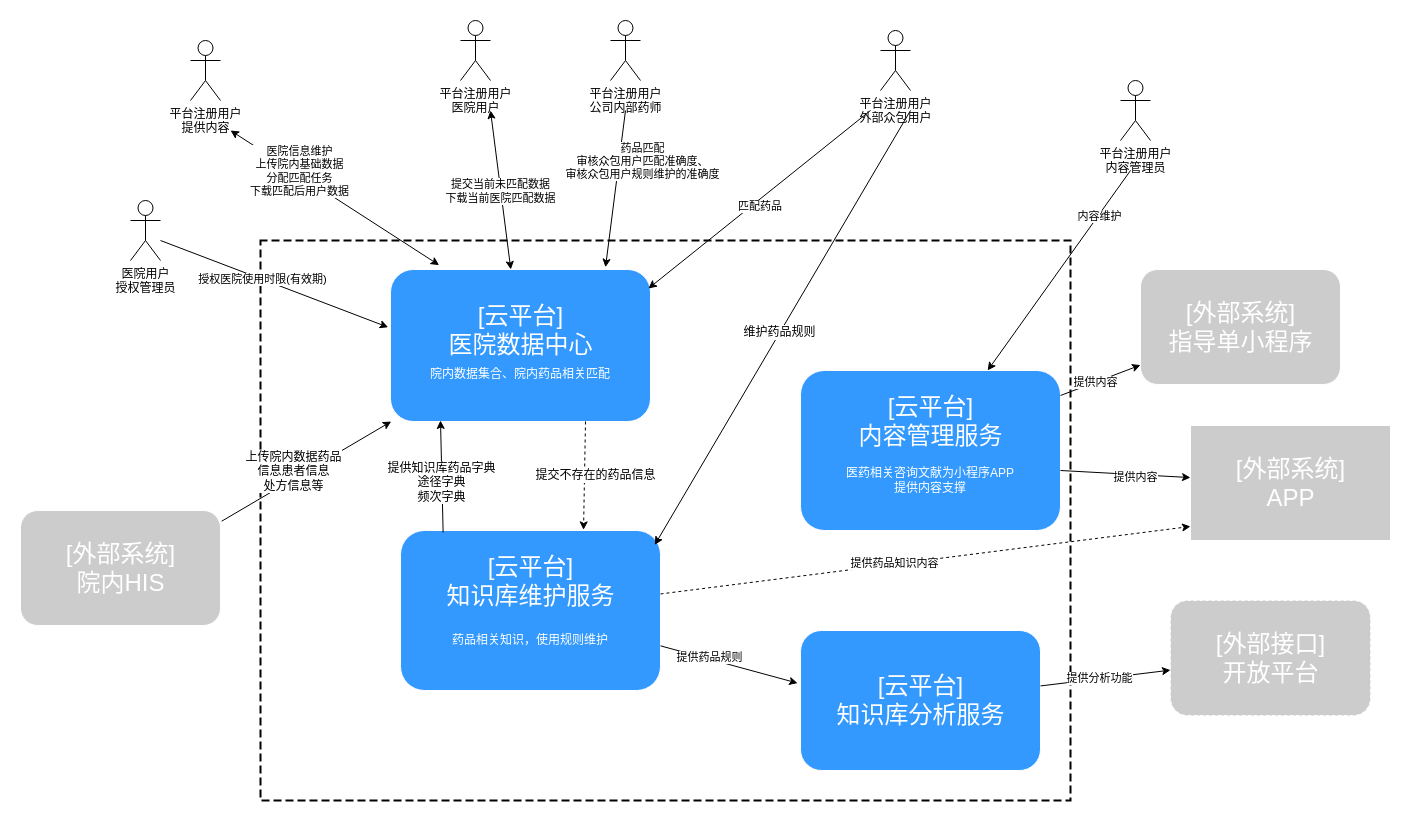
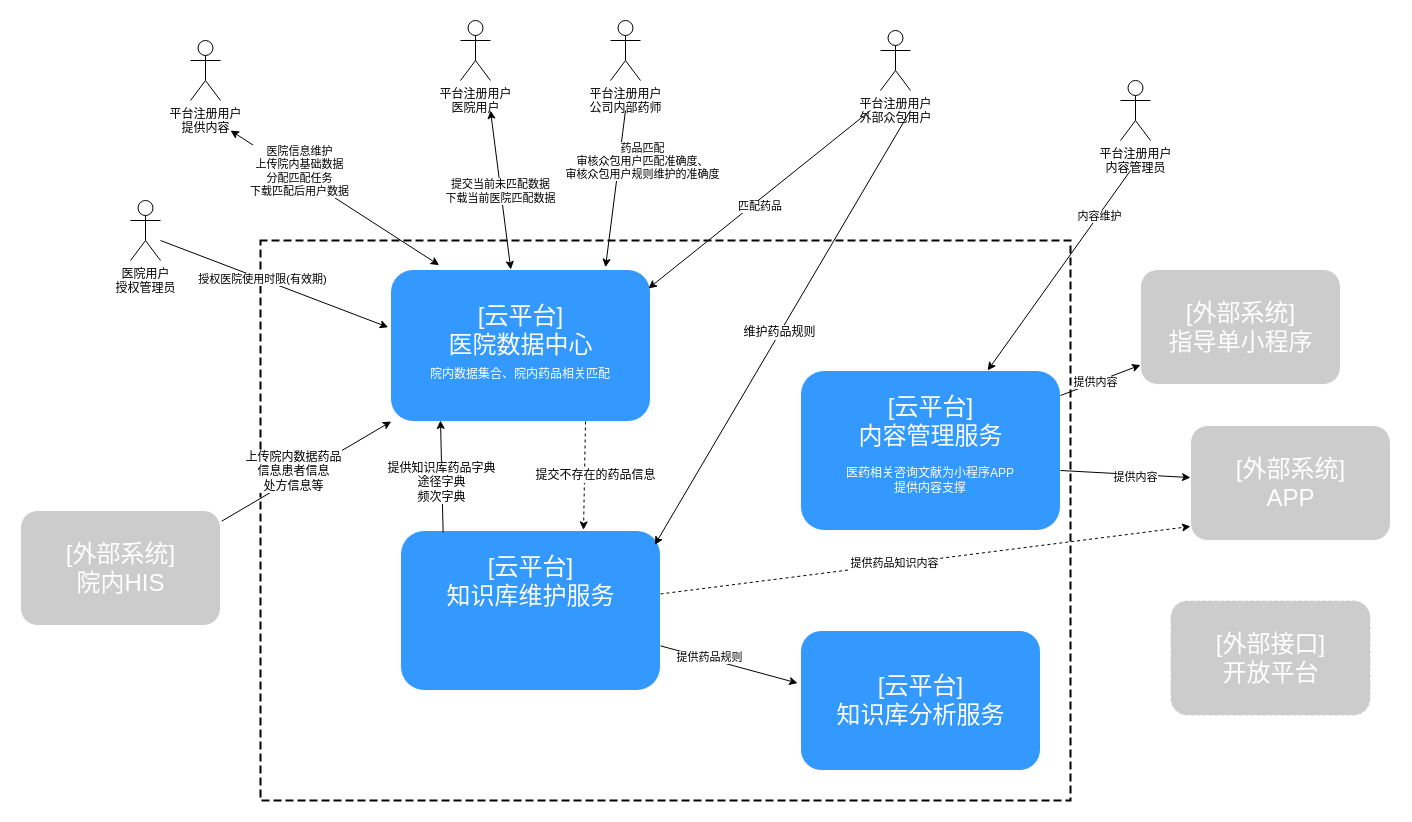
node "[外部系统] APP": shape rectangle -> rounded rectangle
node "药品相关知识，使用规则维护": removed
edge "[云平台] 知识库分析服务" -> "[外部接口] 开放平台": removed, label "提供分析功能"
